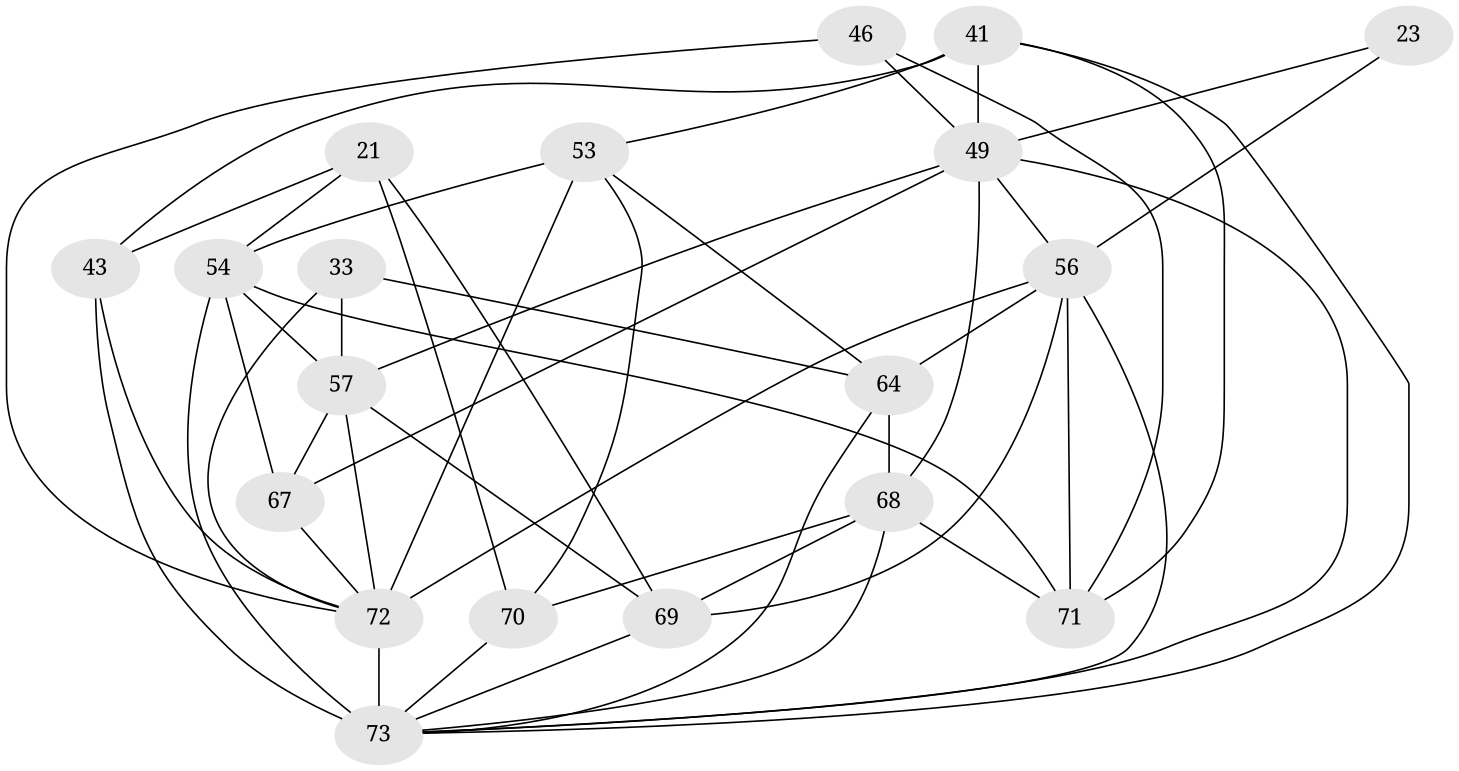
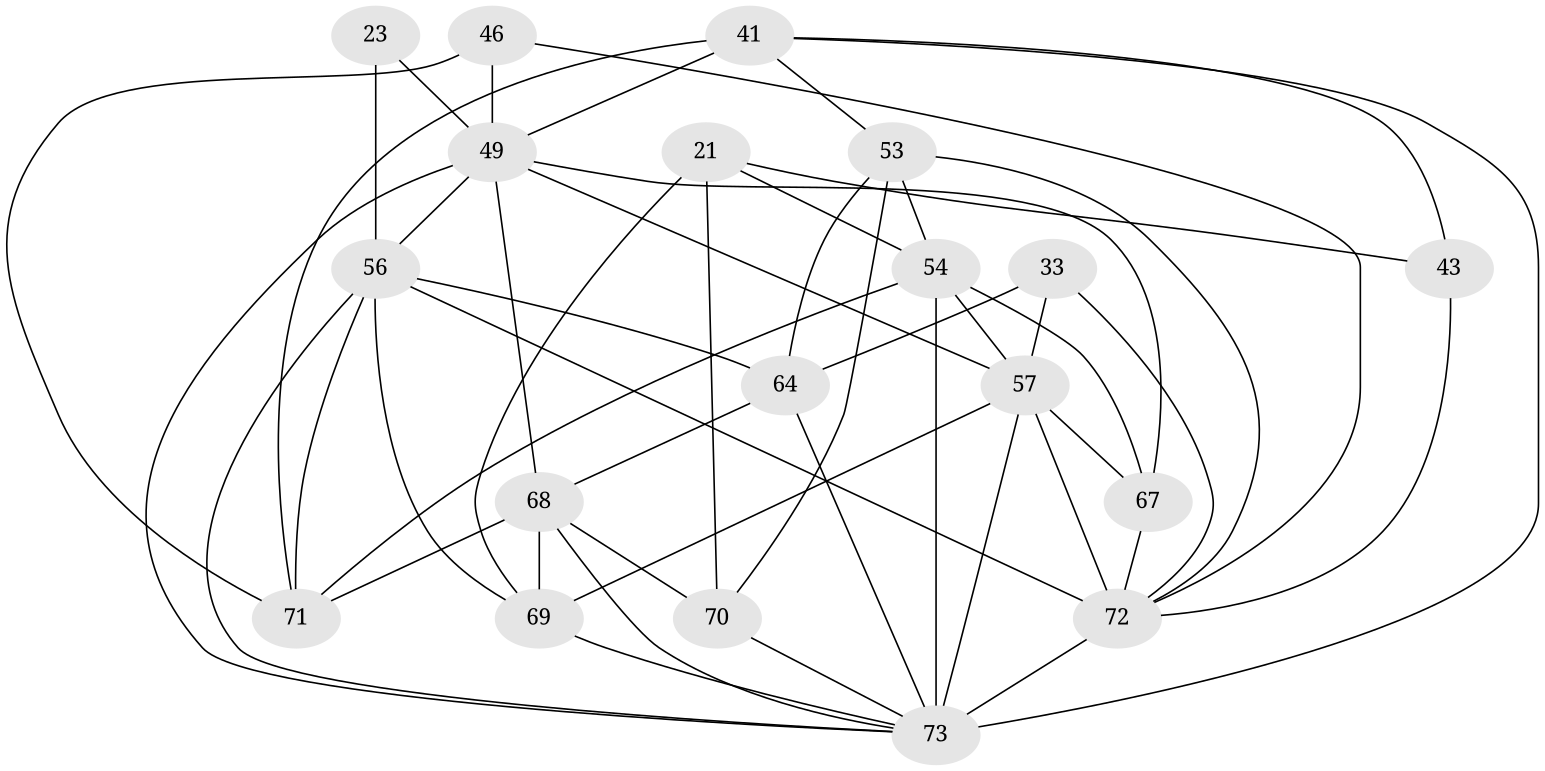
edge "43" -- "73": now "57" -- "73"
